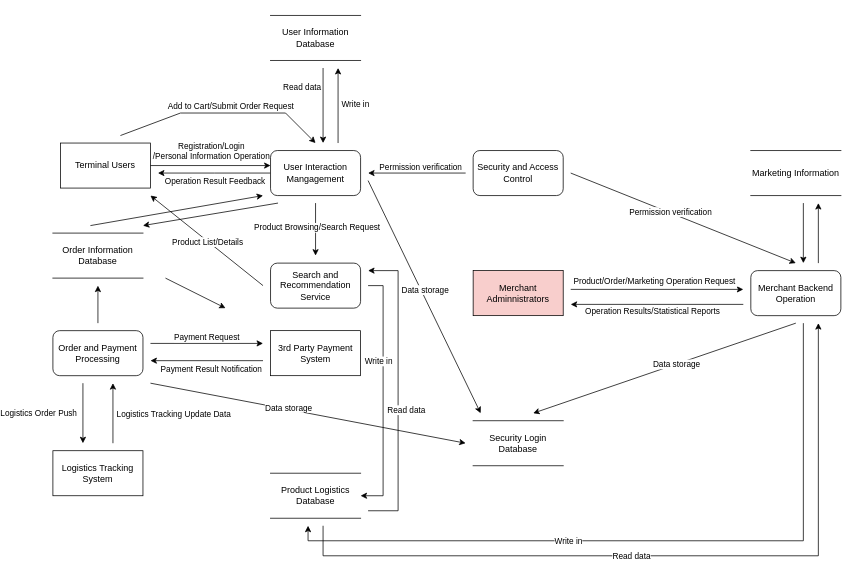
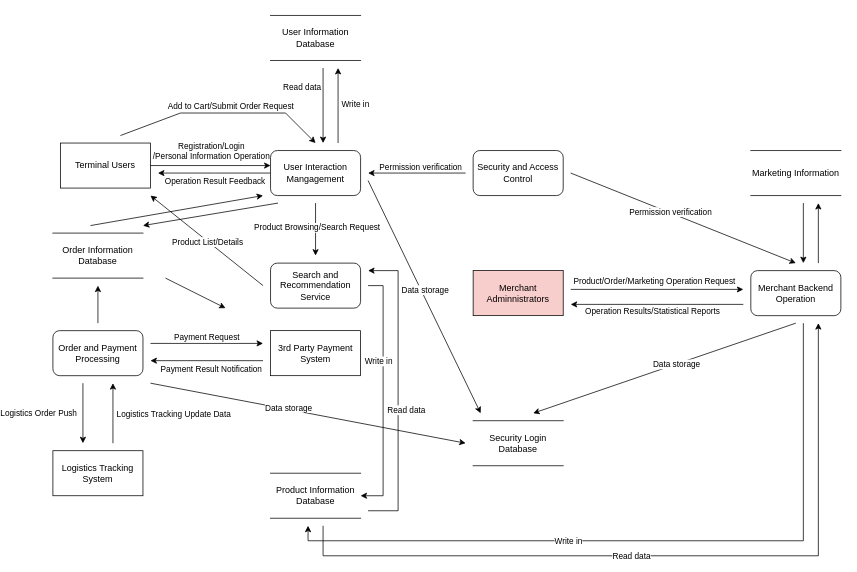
node "Product Logistics Database": label "Product Logistics Database" -> "Product Information Database"
